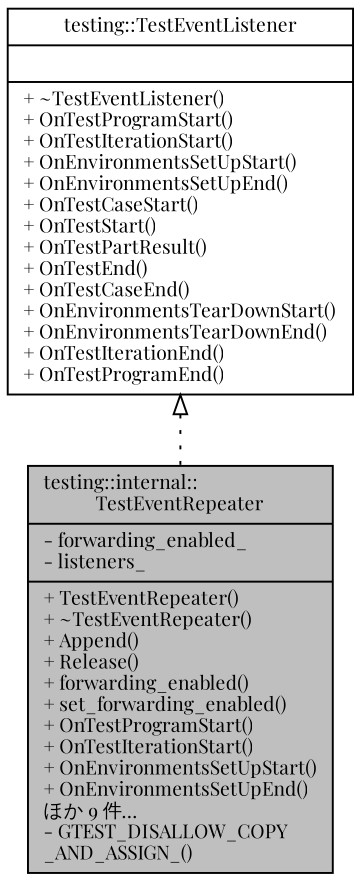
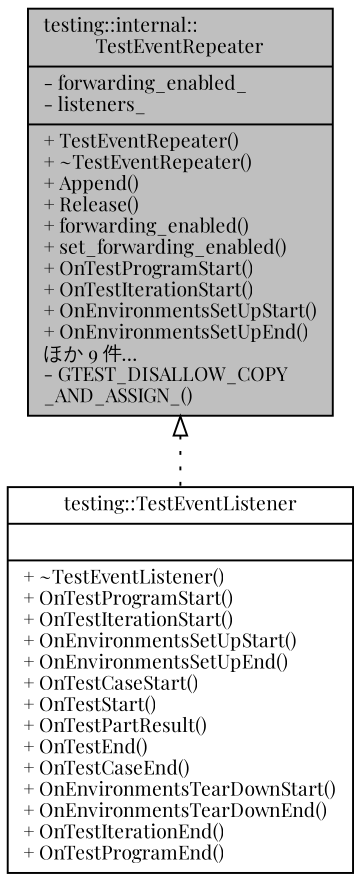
edge "testing::internal::" -> "testing::TestEventListener": reversed
